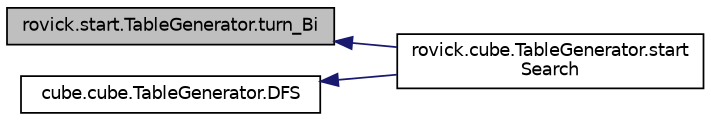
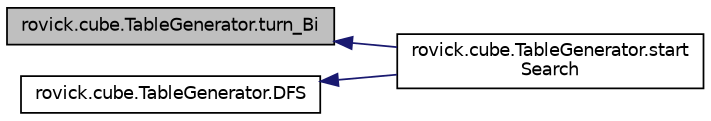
node "rovick.start.TableGenerator.turn_Bi": label "rovick.start.TableGenerator.turn_Bi" -> "rovick.cube.TableGenerator.turn_Bi"
node "cube.cube.TableGenerator.DFS": label "cube.cube.TableGenerator.DFS" -> "rovick.cube.TableGenerator.DFS"
